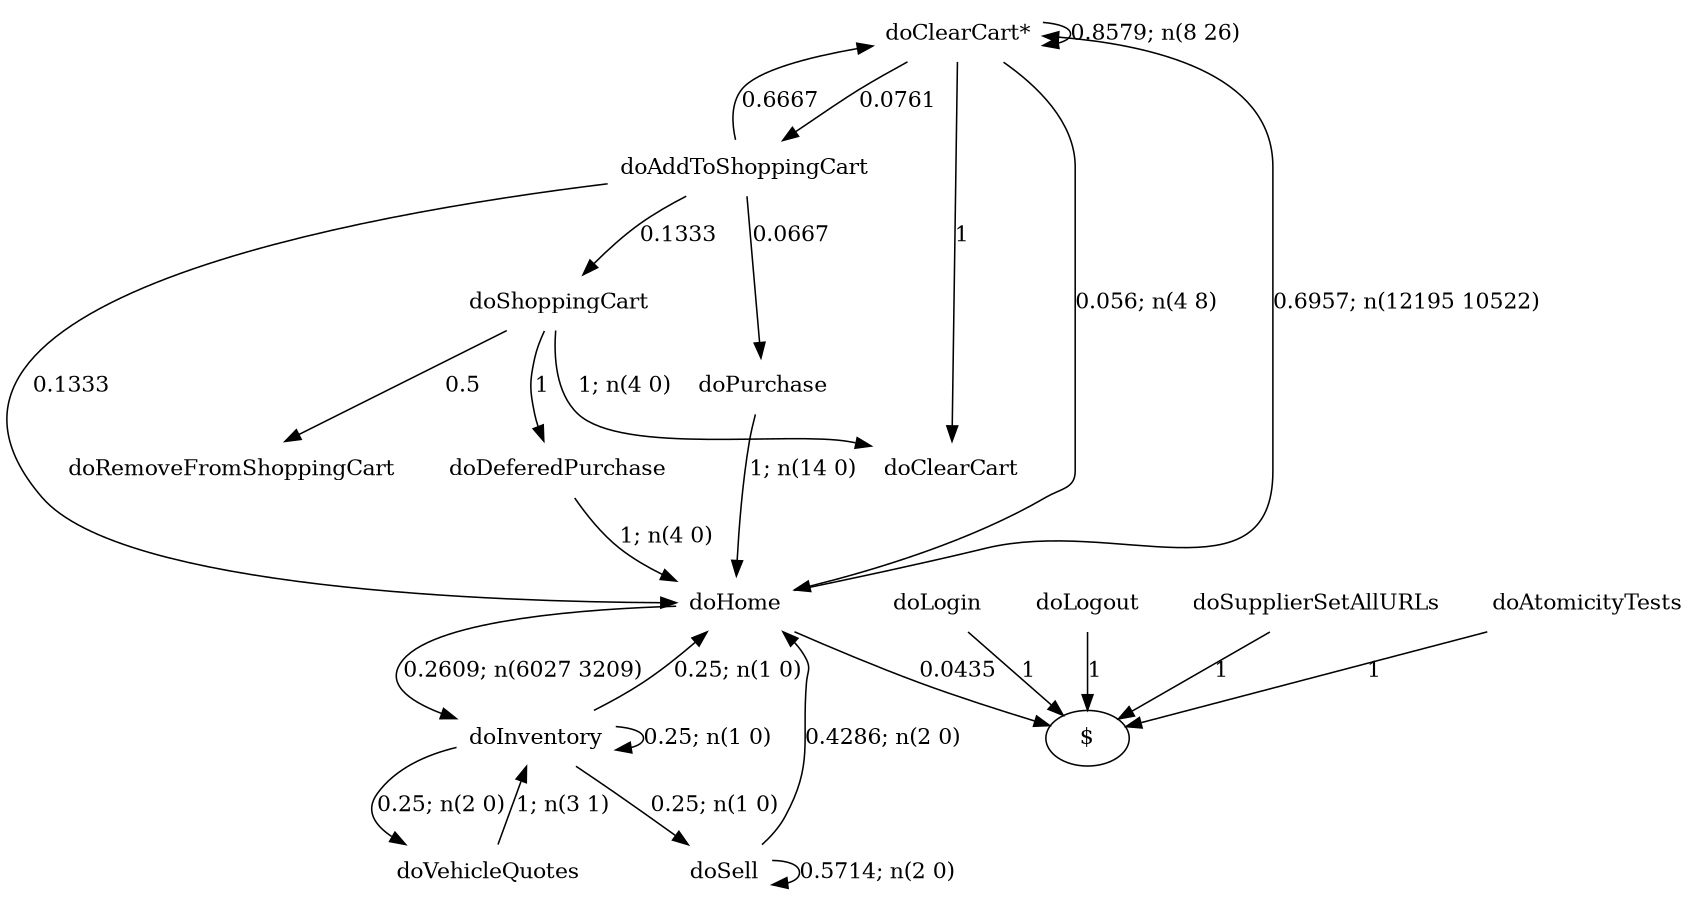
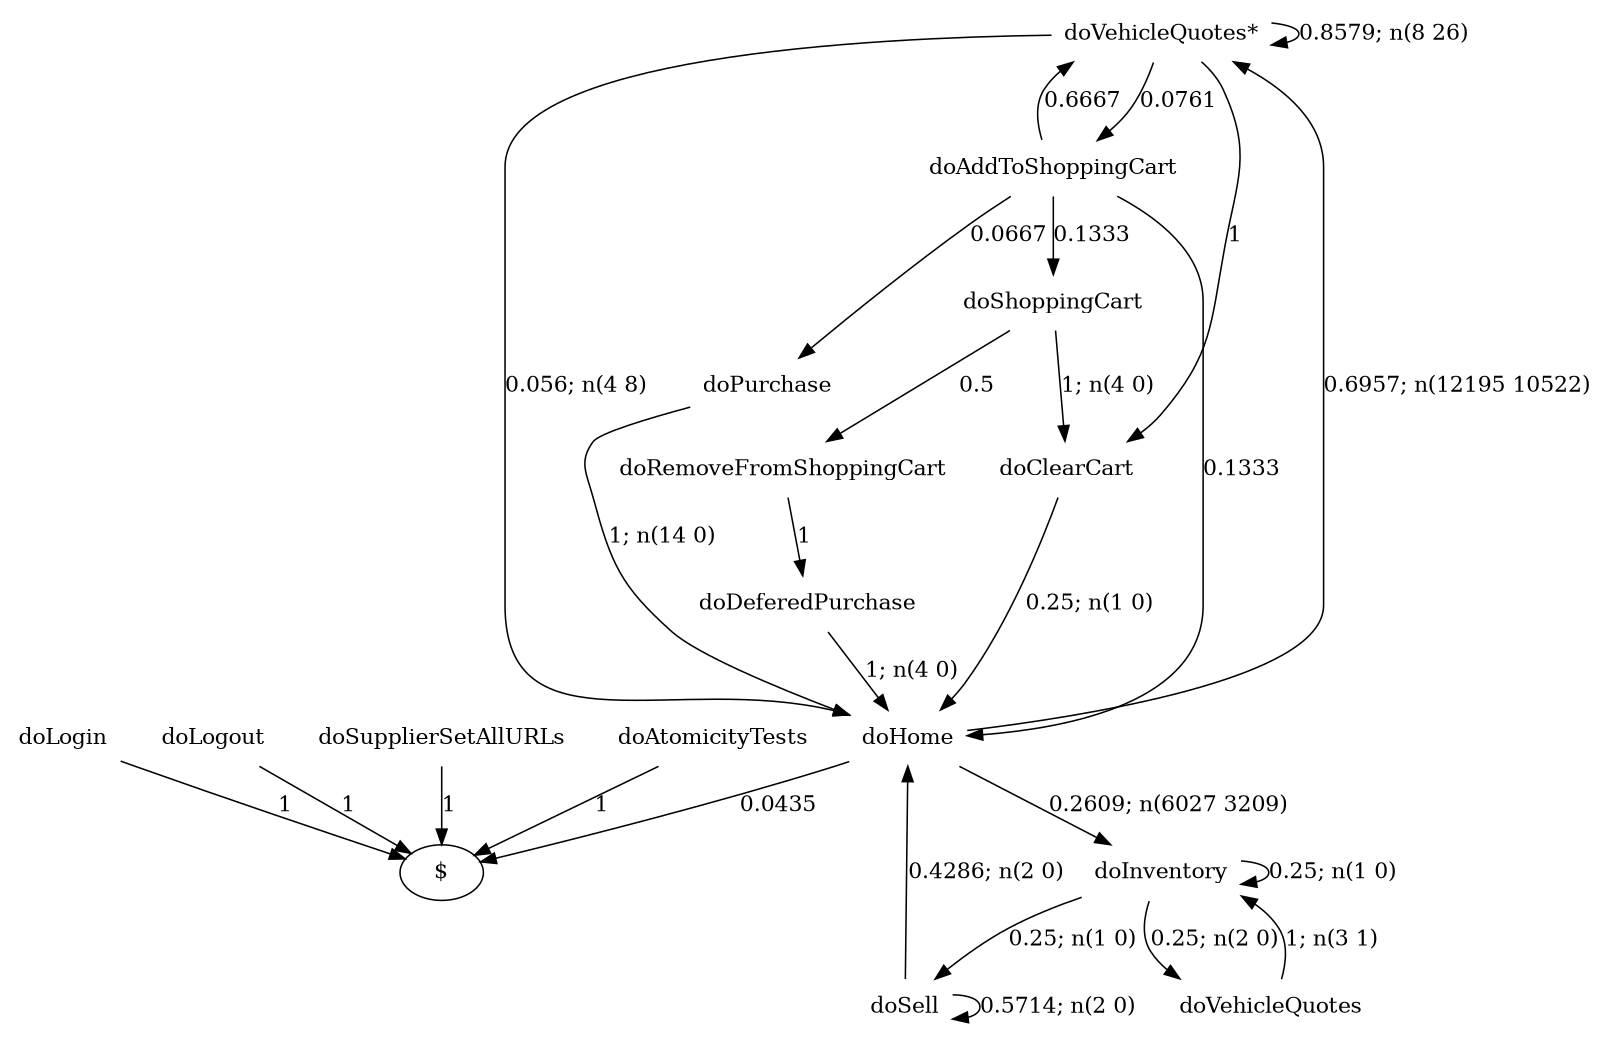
node "doClearCart*": label "doClearCart*" -> "doVehicleQuotes*"
edge "doShoppingCart" -> "doDeferedPurchase": now "doRemoveFromShoppingCart" -> "doDeferedPurchase"
edge "doInventory" -> "doHome": now "doClearCart" -> "doHome"
